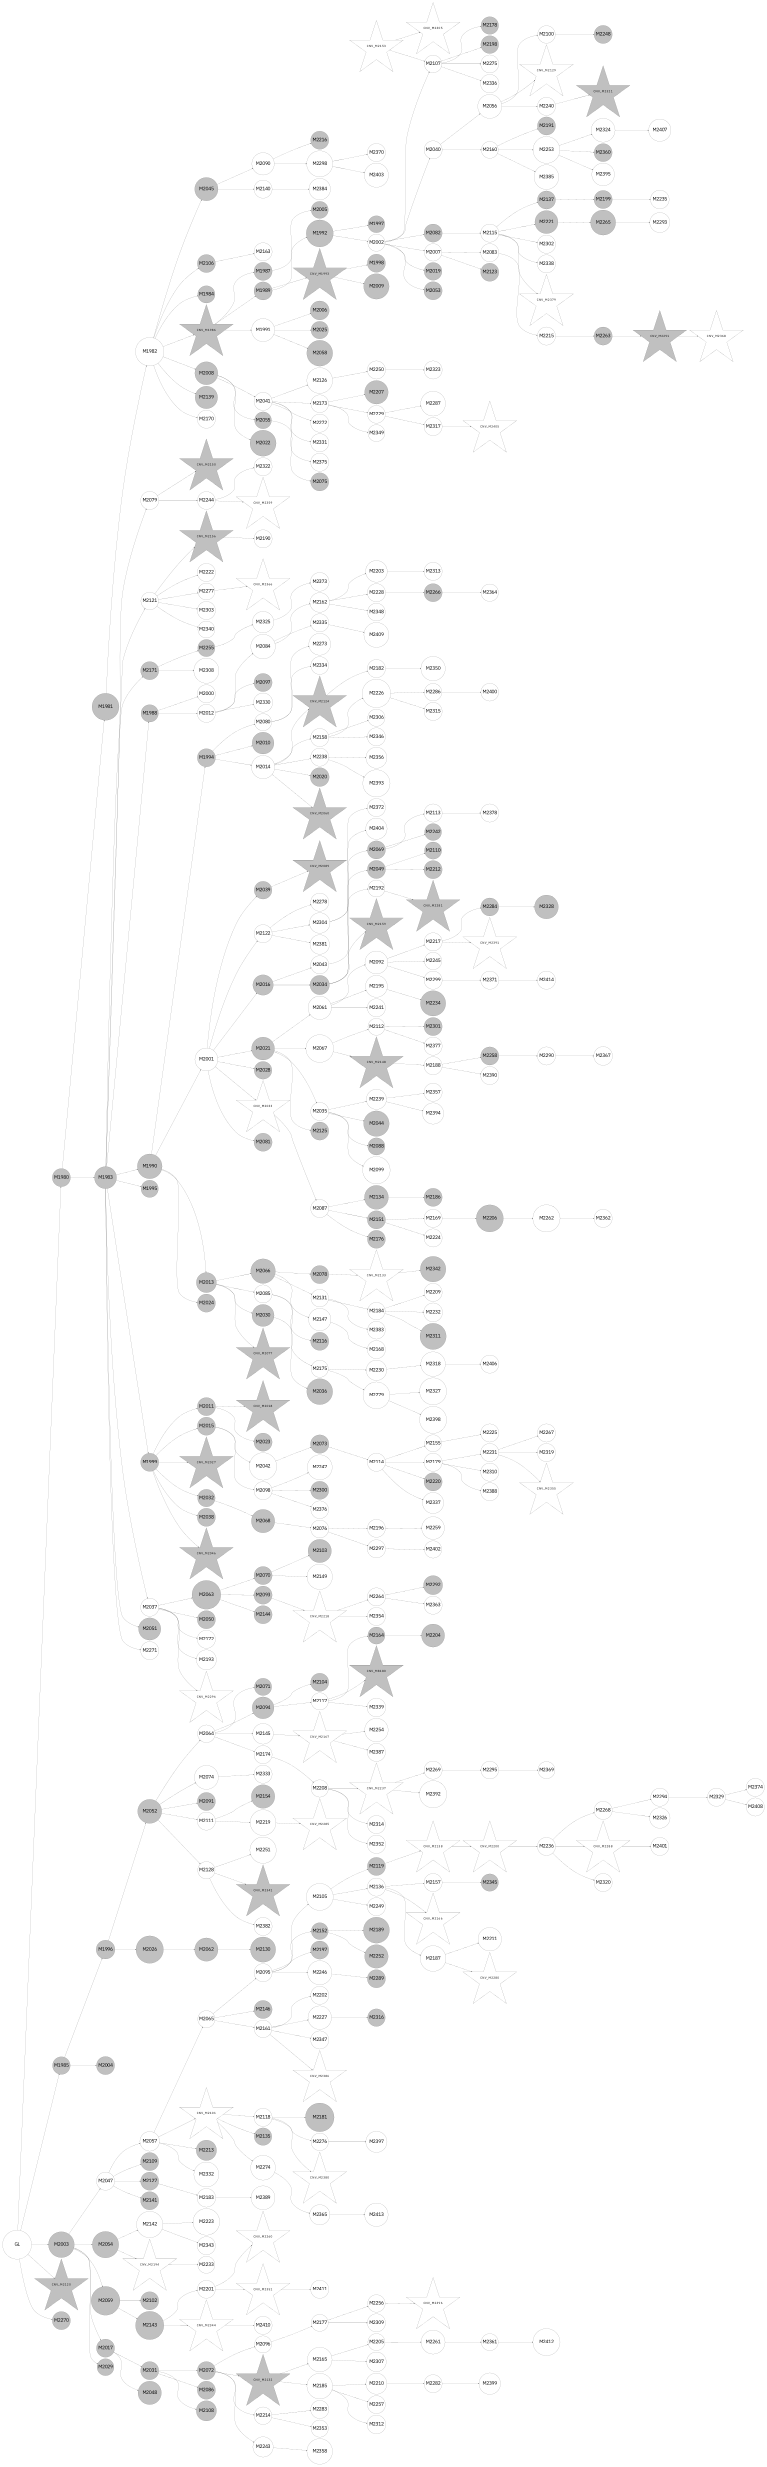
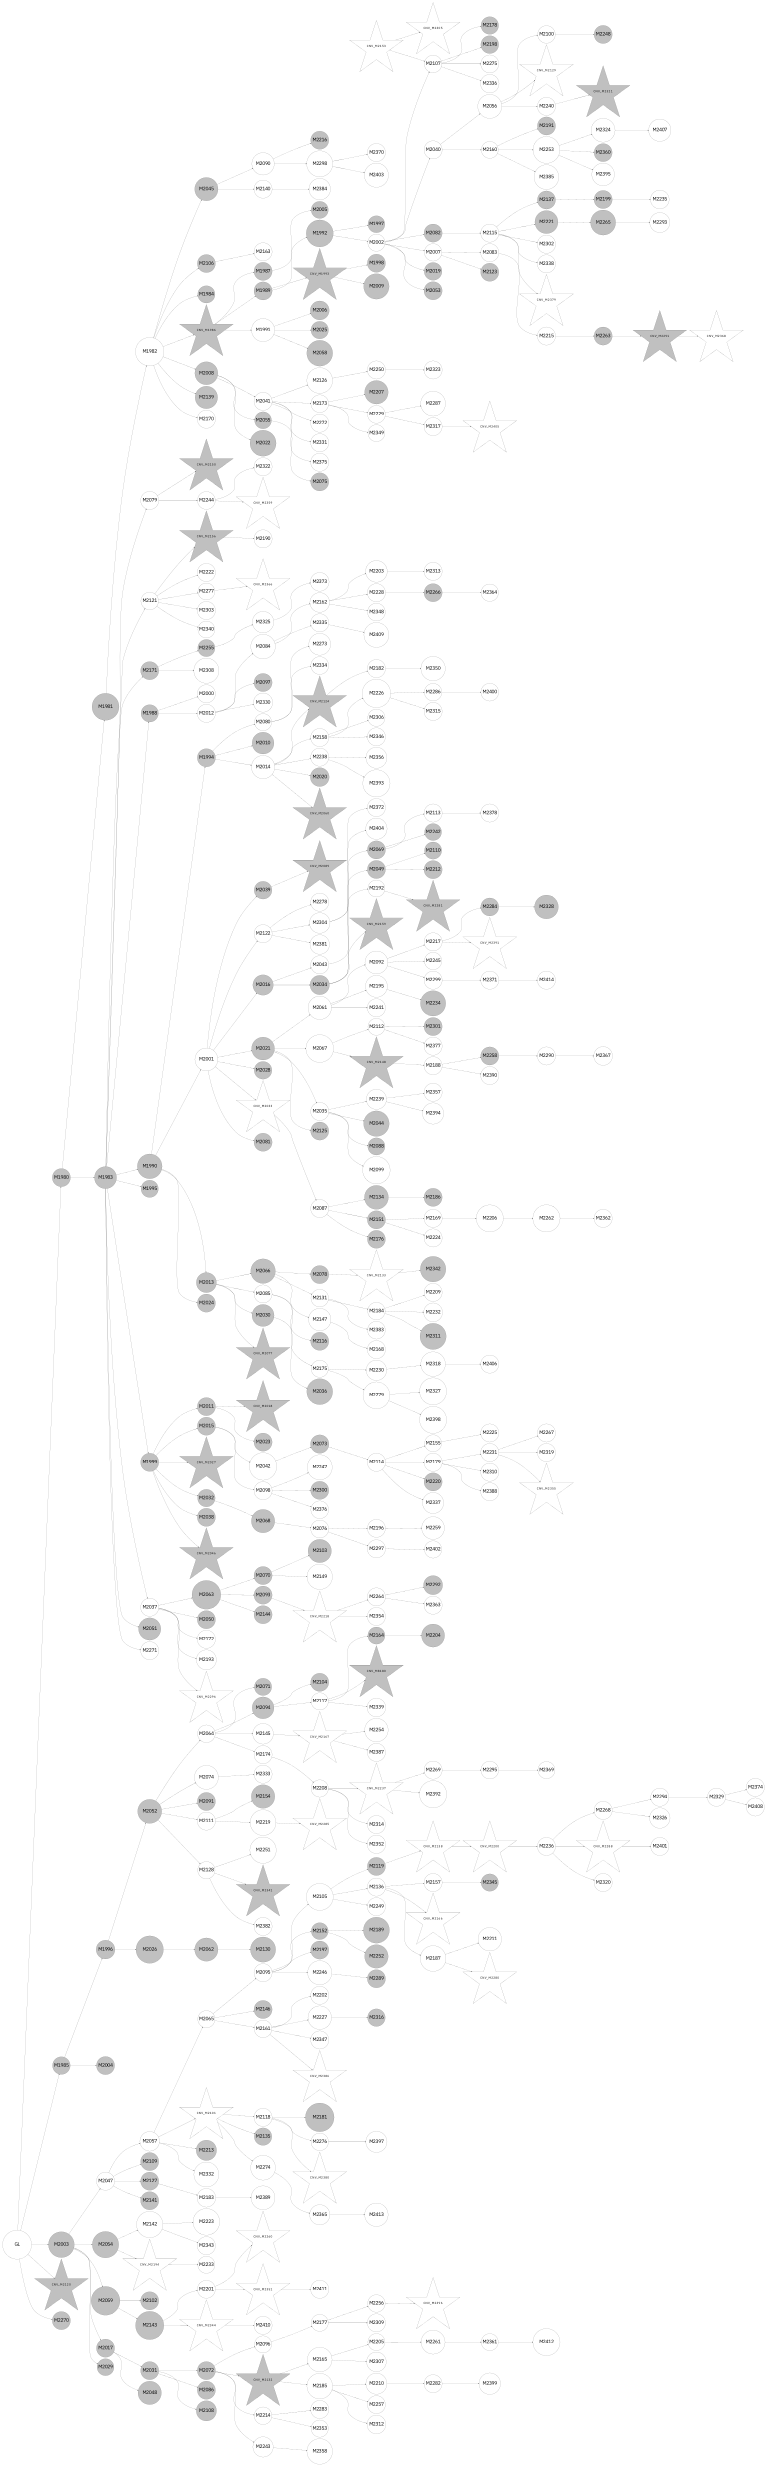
node "M2206": fillcolor grey -> white
